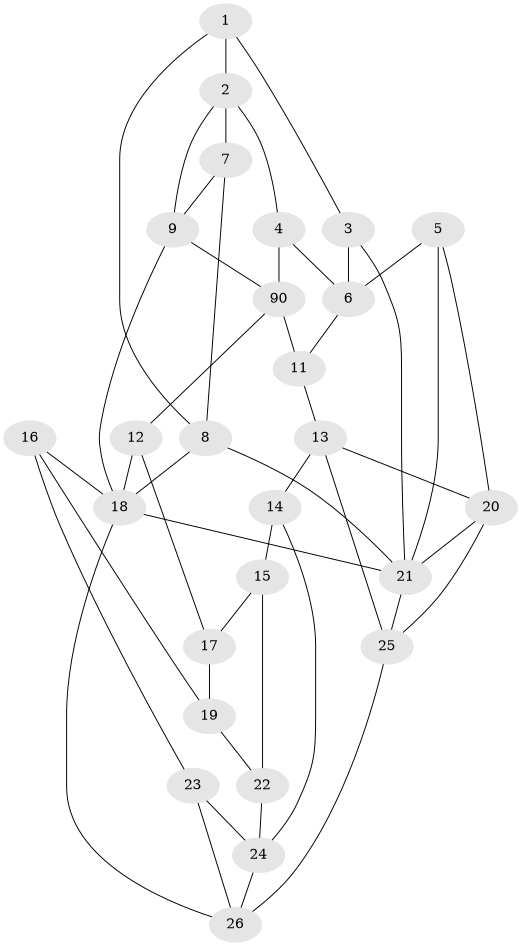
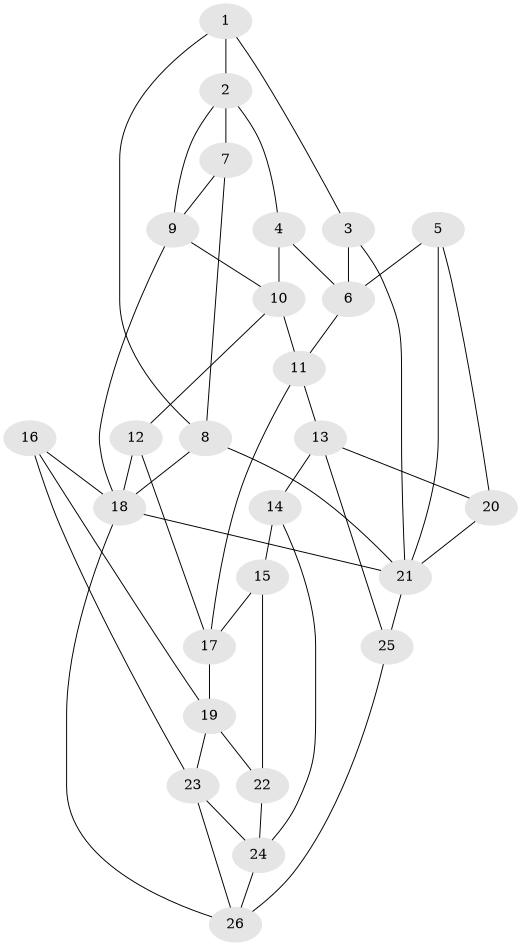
node "90": label "90" -> "10"
edge "11" -- "17": added
edge "20" -- "25": removed
edge "19" -- "23": added
